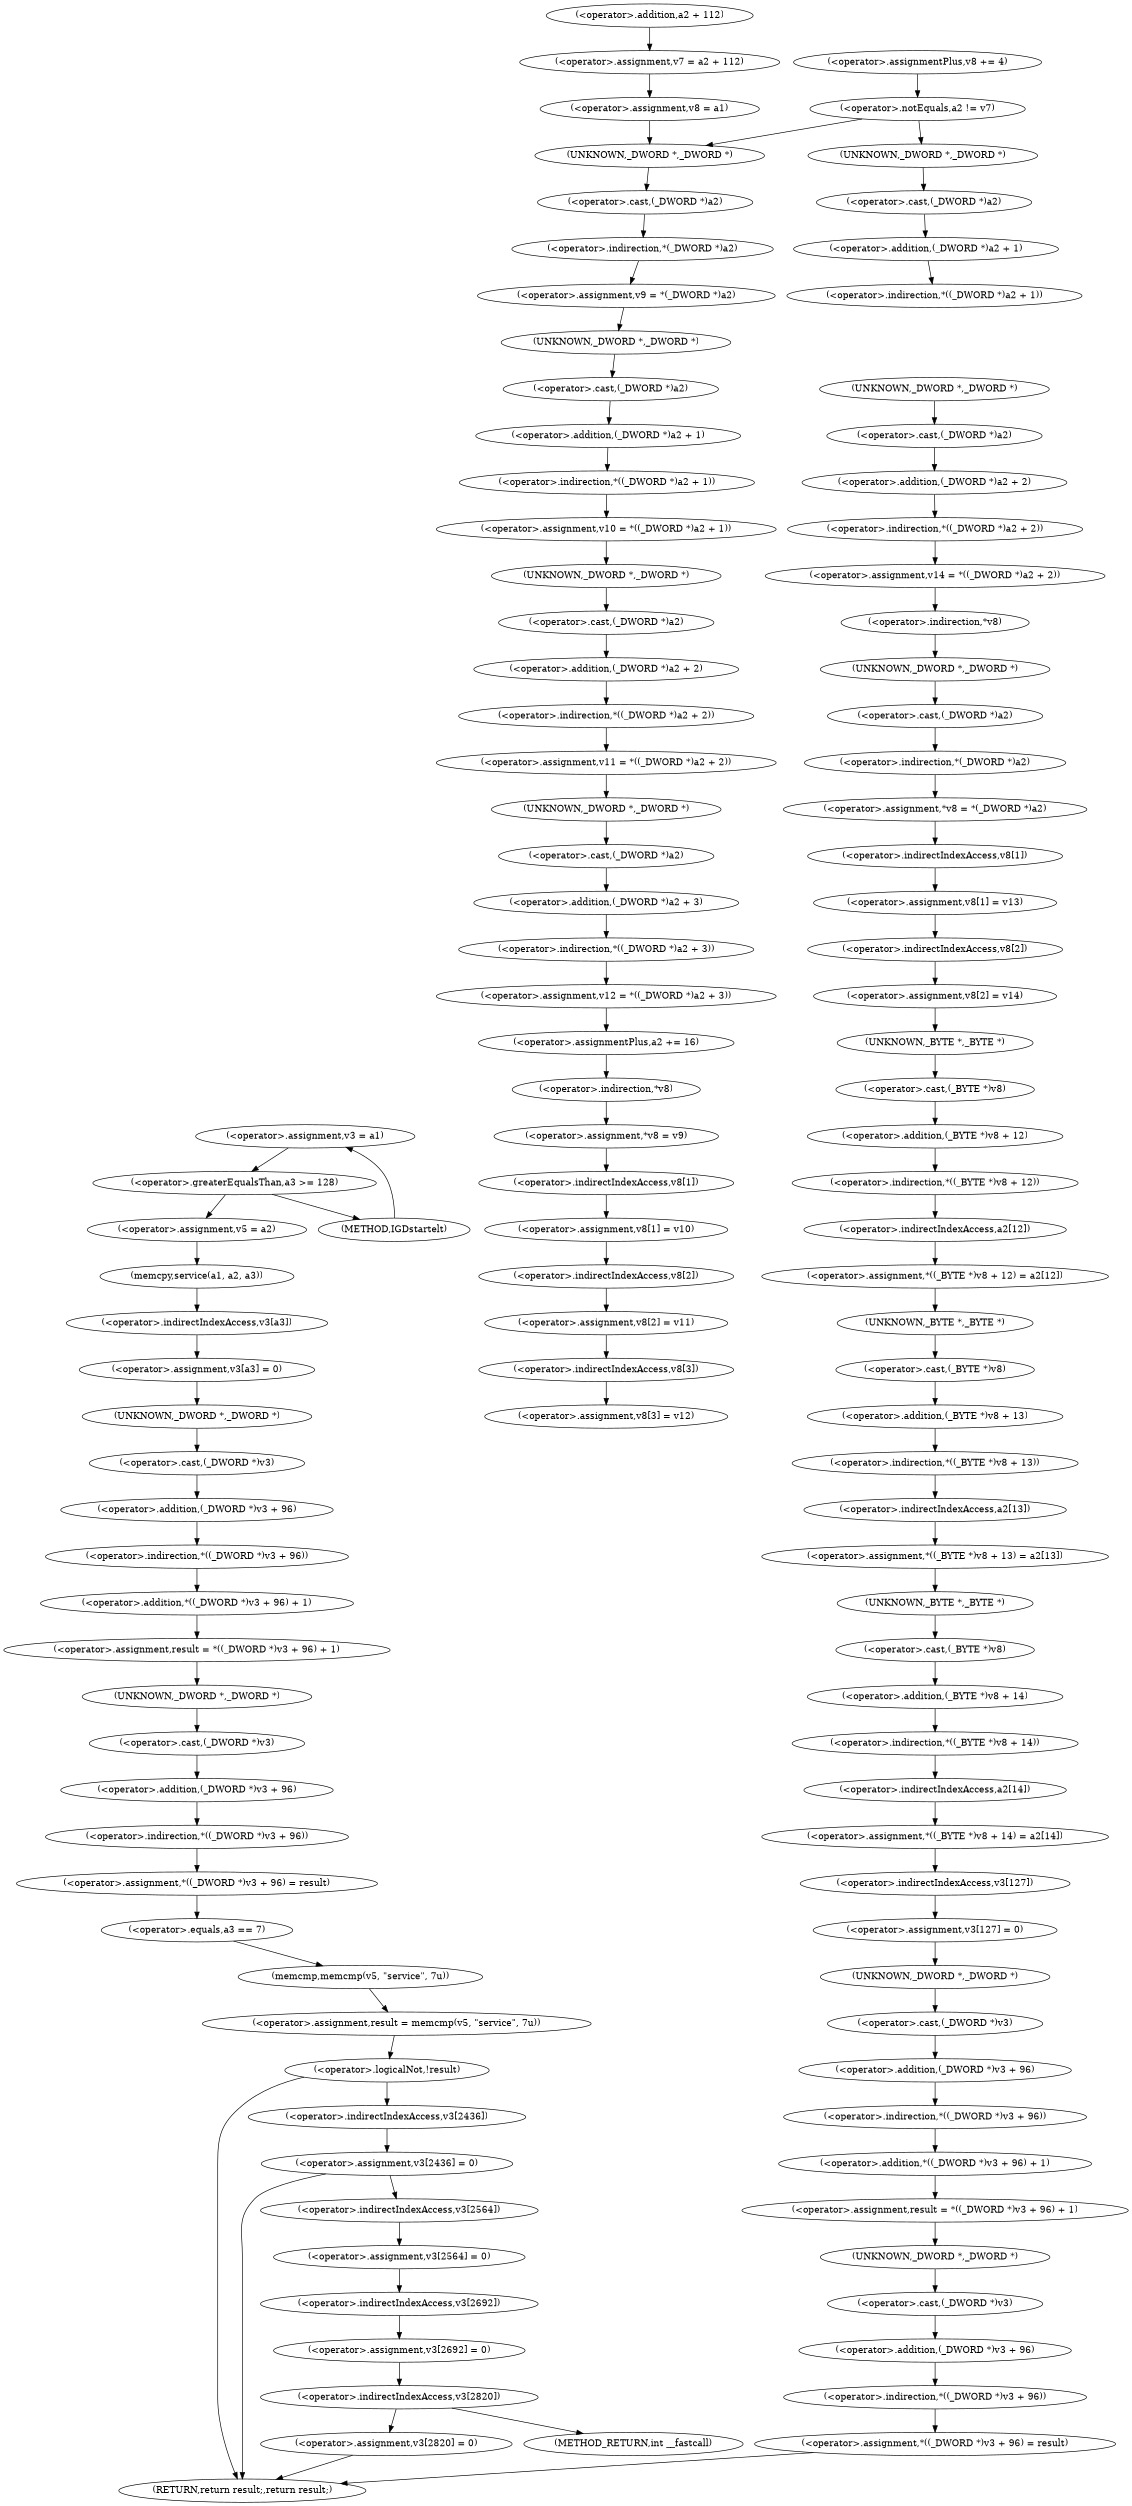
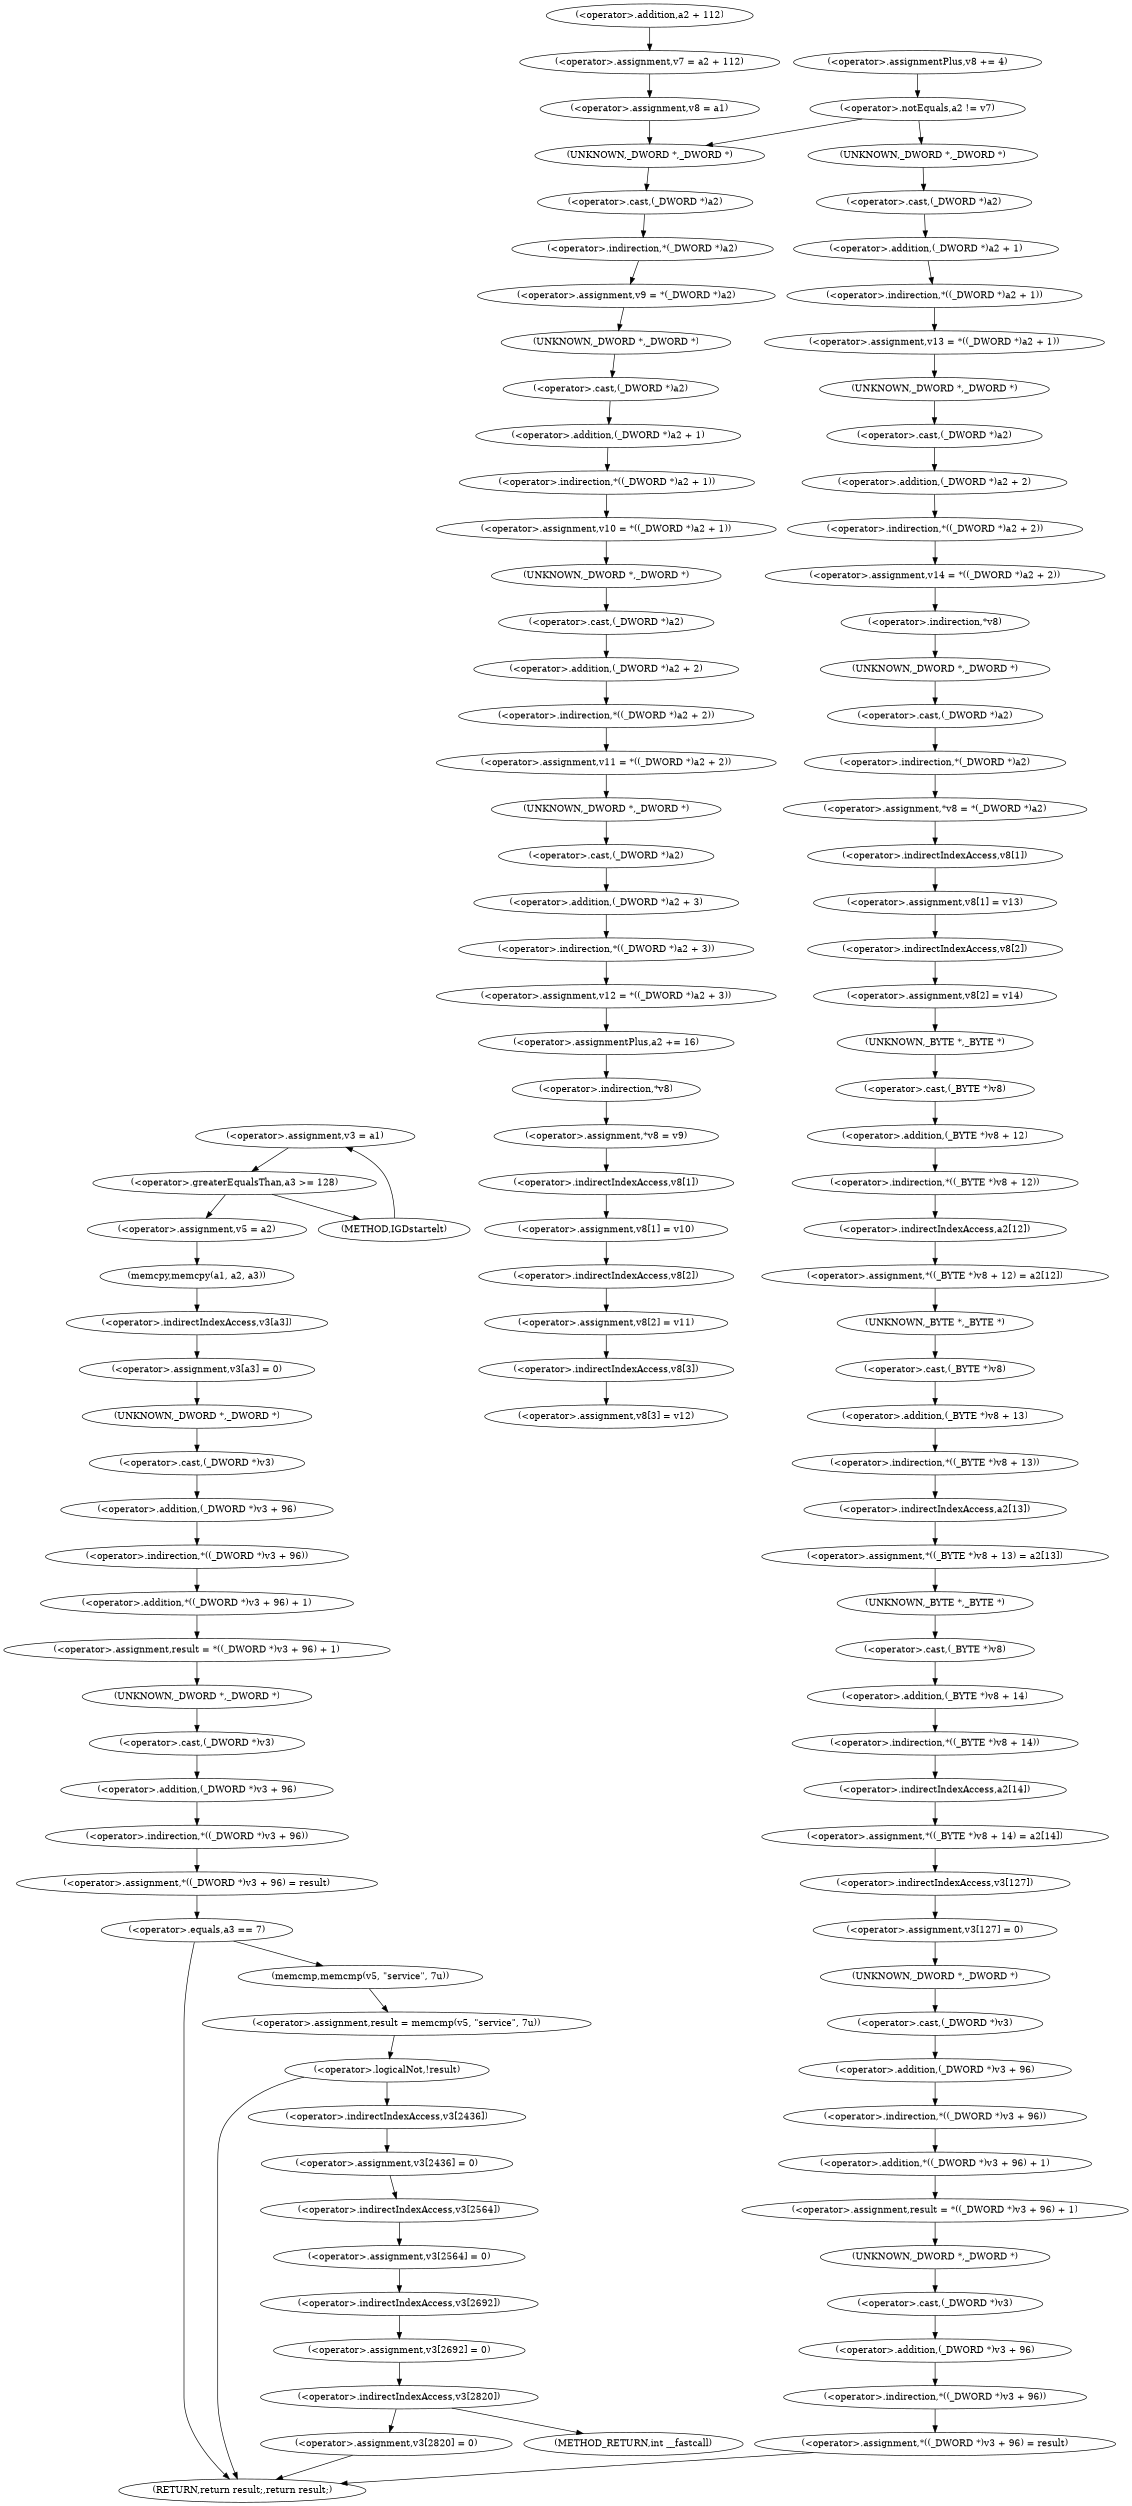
node "(<operator>.assignment,v13 = *((_DWORD *)a2 + 1))": added
node "(memcpy,service(a1, a2, a3))": label "(memcpy,service(a1, a2, a3))" -> "(memcpy,memcpy(a1, a2, a3))"
edge "(<operator>.assignment,v3[2436] = 0)" -> "(RETURN,return result;,return result;)": now "(<operator>.equals,a3 == 7)" -> "(RETURN,return result;,return result;)"
